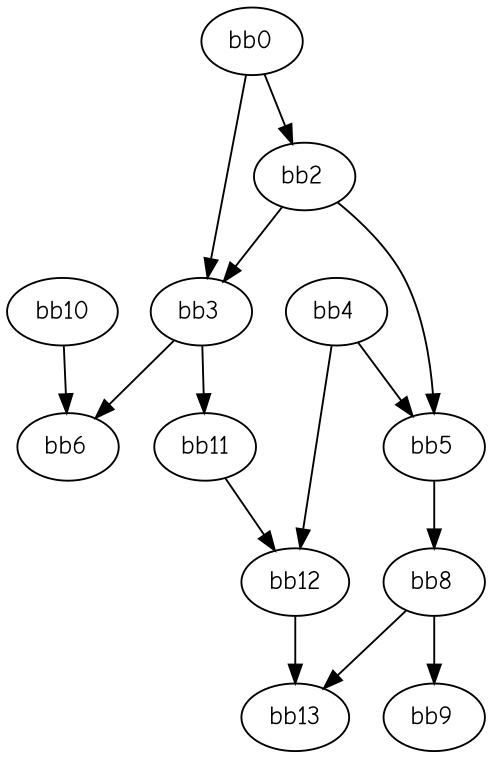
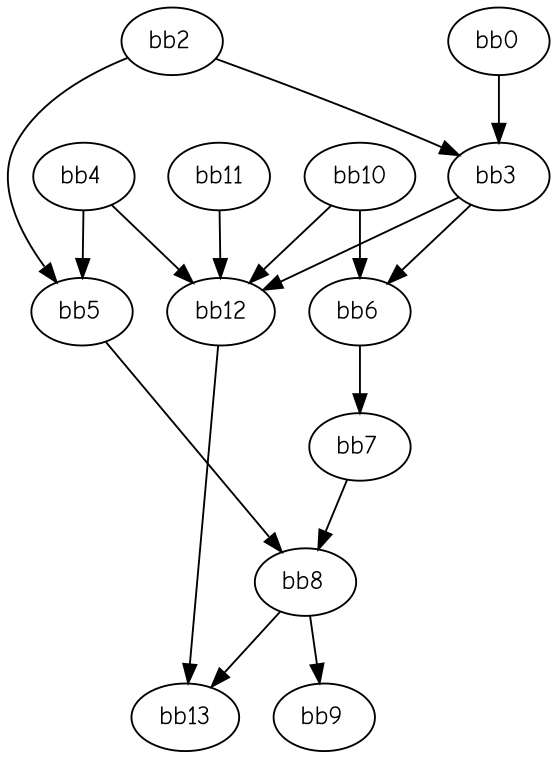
edge "bb0" -> "bb2": removed
edge "bb10" -> "bb12": added
edge "bb3" -> "bb11": now "bb3" -> "bb12"
node "bb7": added
